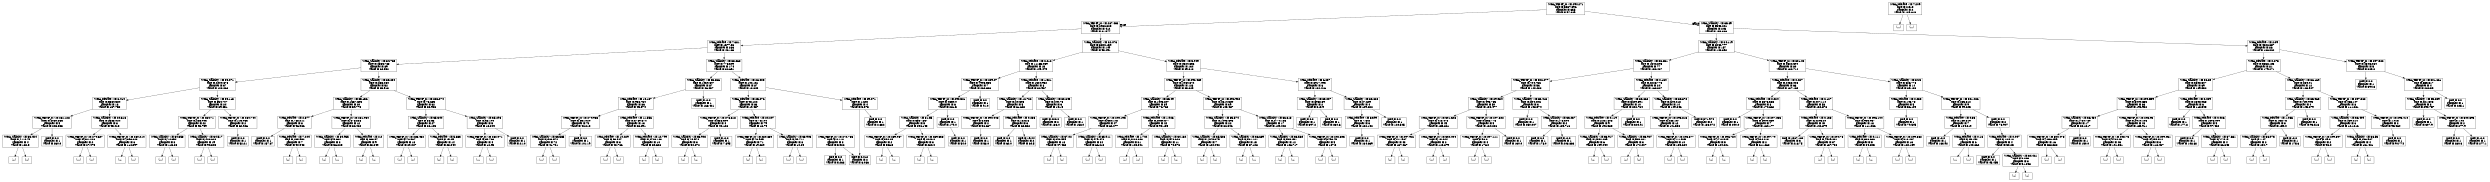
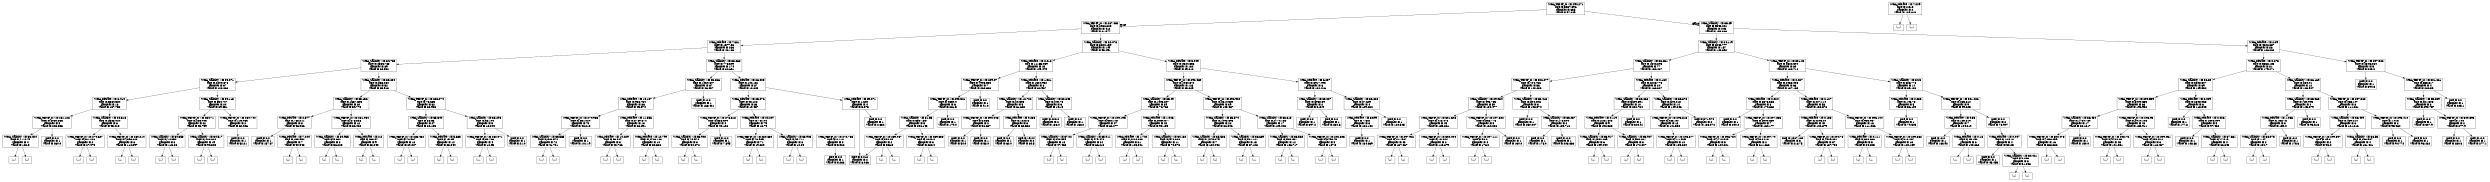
edge "mse = 0.0 samples = 1 value = 179.0" -> "mse = 0.0 samples = 1 value = 54.0": now "WOA_TEMP_K <= 290.448 mse = 3.556 samples = 2 value = 56.667" -> "mse = 0.0 samples = 1 value = 54.0"
node "mse = 0.0 samples = 1 value = 98.232": added
edge "WOA_TEMP_K <= 272.736 mse = 0.118 samples = 3 value = 5.922" -> "mse = 0.012 samples = 2 value = 6.086": now "WOA_TEMP_K <= 289.987 mse = 552.25 samples = 2 value = 336.5" -> "mse = 0.012 samples = 2 value = 6.086"
